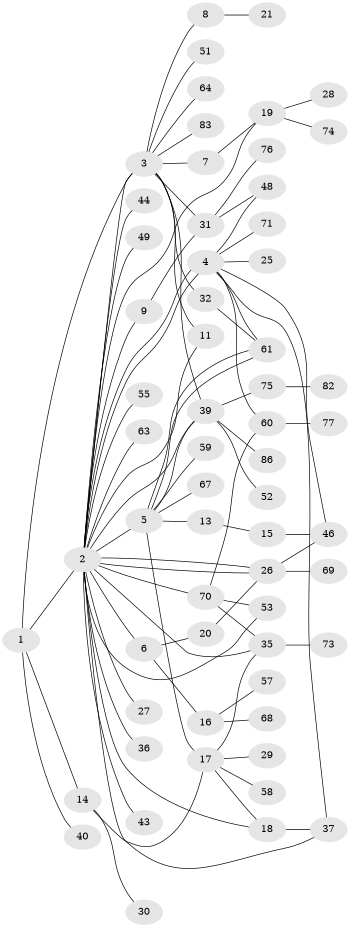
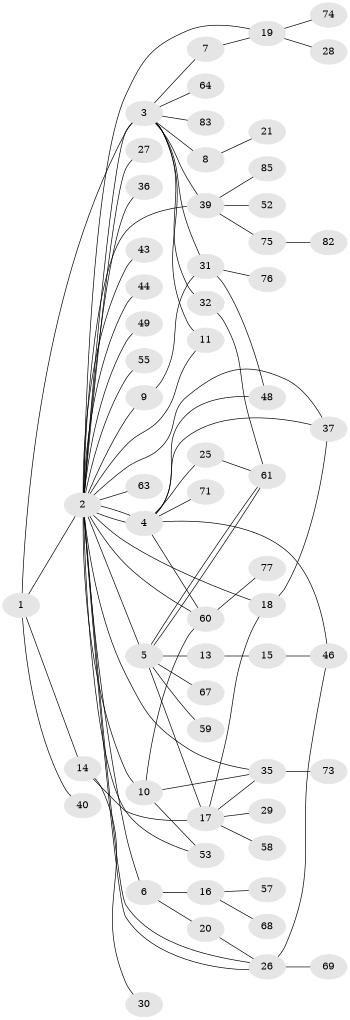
node "51": removed
edge "4" -- "61": now "25" -- "61"
node "86": label "86" -> "85"
edge "39" -- "5": removed
edge "2" -- "60": added
node "70": label "70" -> "10"
